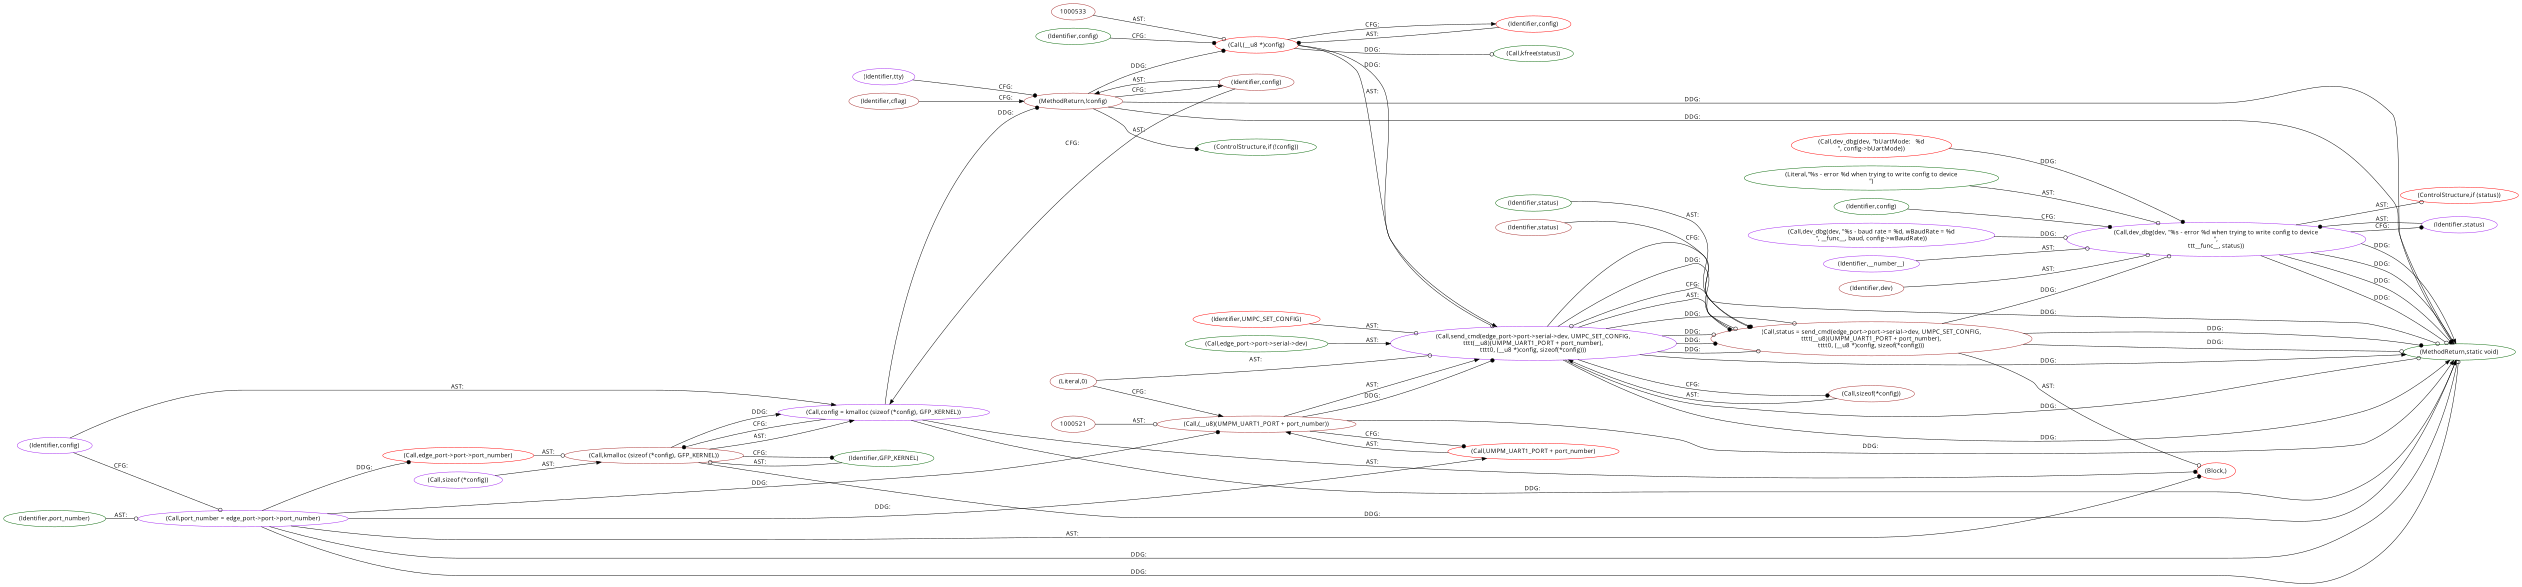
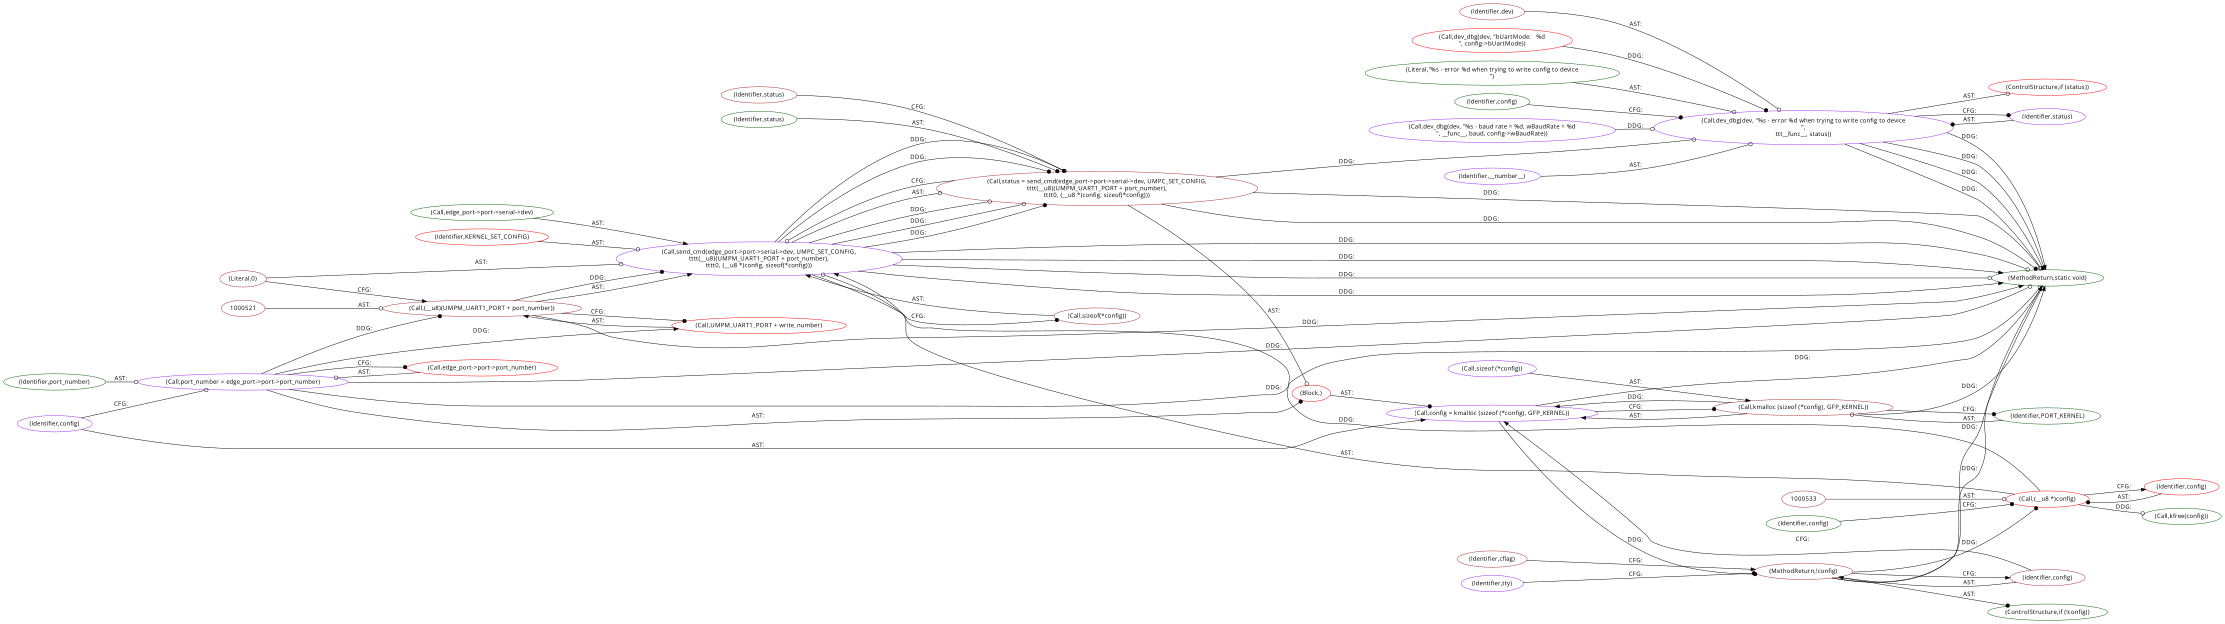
node "(Call,kfree(status))": label "(Call,kfree(status))" -> "(Call,kfree(config))"
node "(Identifier,UMPC_SET_CONFIG)": label "(Identifier,UMPC_SET_CONFIG)" -> "(Identifier,KERNEL_SET_CONFIG)"
node "(Call,UMPM_UART1_PORT + port_number)": label "(Call,UMPM_UART1_PORT + port_number)" -> "(Call,UMPM_UART1_PORT + write_number)"
edge "(Call,edge_port->port->port_number)" -> "(Call,kmalloc (sizeof (*config), GFP_KERNEL))": now "(Call,edge_port->port->port_number)" -> "(Call,port_number = edge_port->port->port_number)"
node "(Identifier,GFP_KERNEL)": label "(Identifier,GFP_KERNEL)" -> "(Identifier,PORT_KERNEL)"
edge "(Call,port_number = edge_port->port->port_number)" -> "(Call,edge_port->port->port_number)": label "DDG: " -> "CFG: "
edge "(Call,config = kmalloc (sizeof (*config), GFP_KERNEL))" -> "(Block,)": reversed
